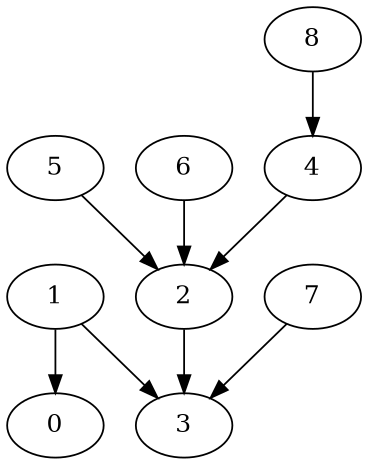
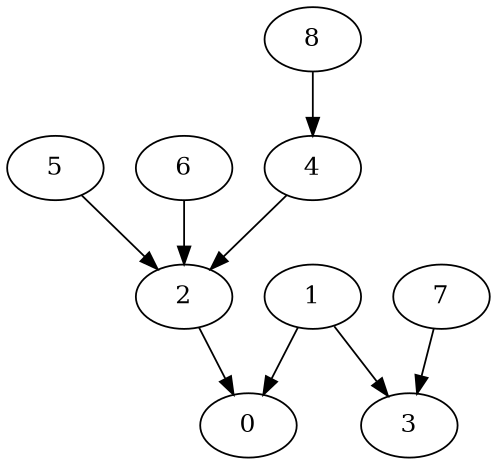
edge "2" -> "3": now "2" -> "0"
